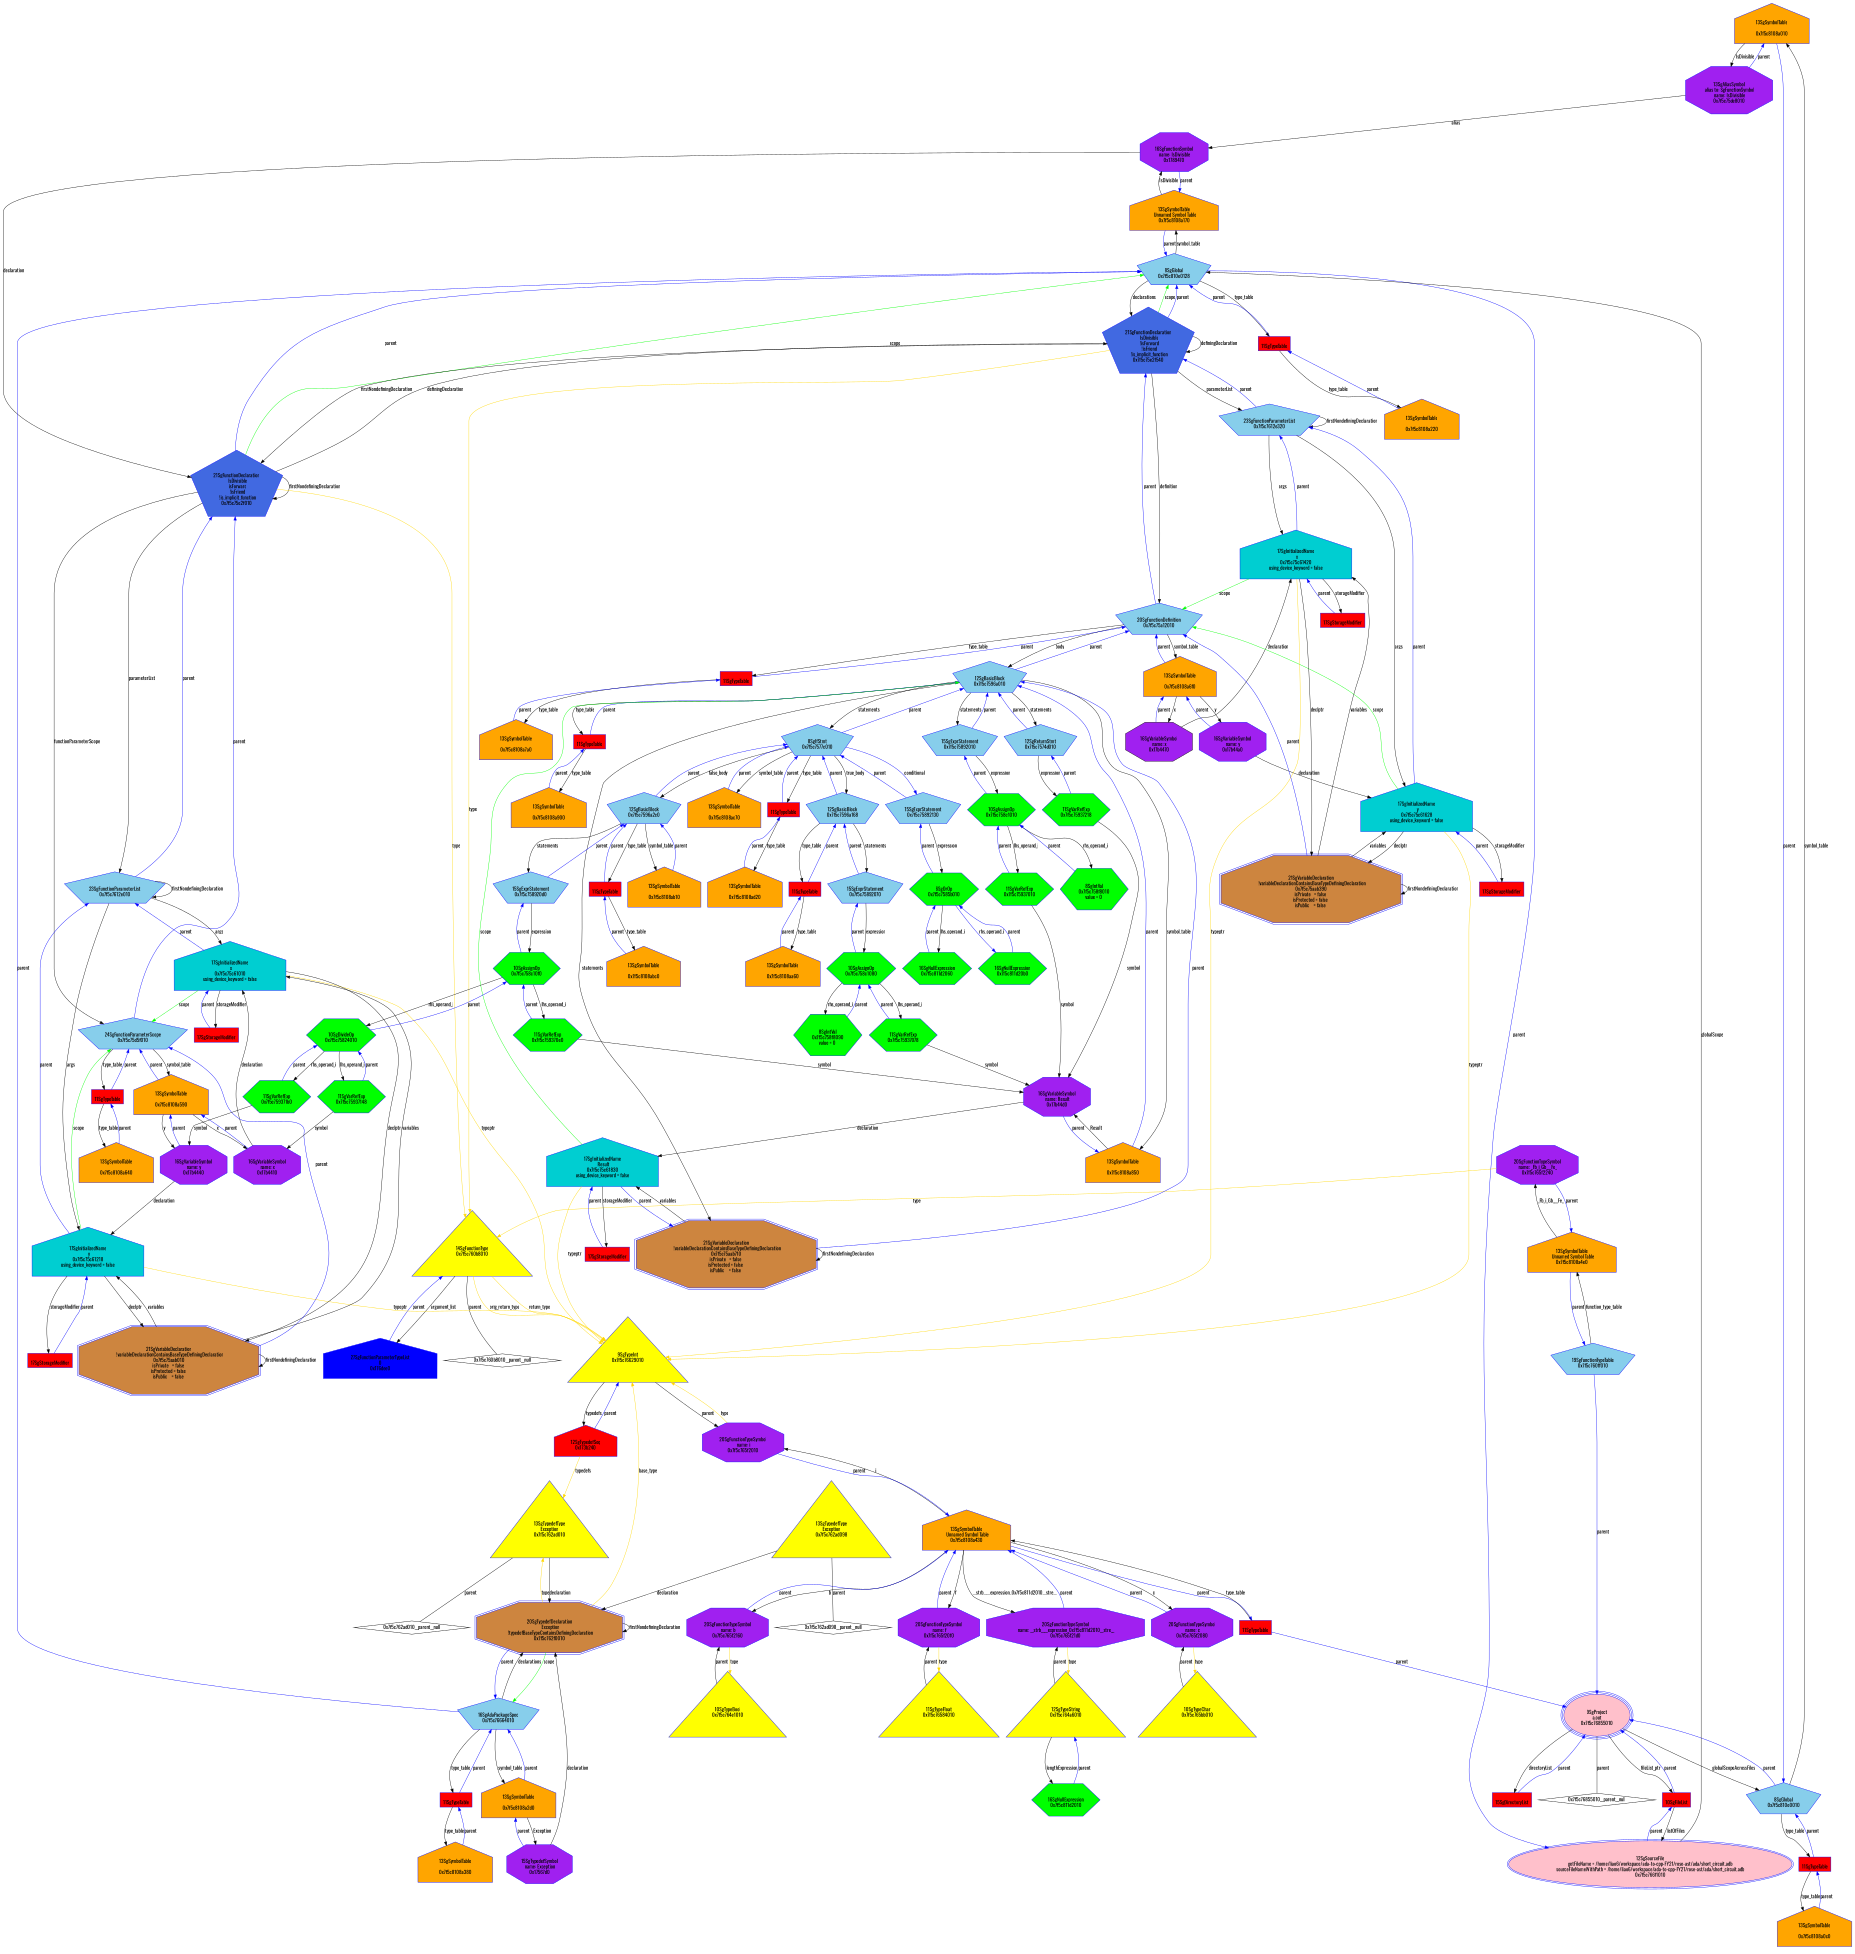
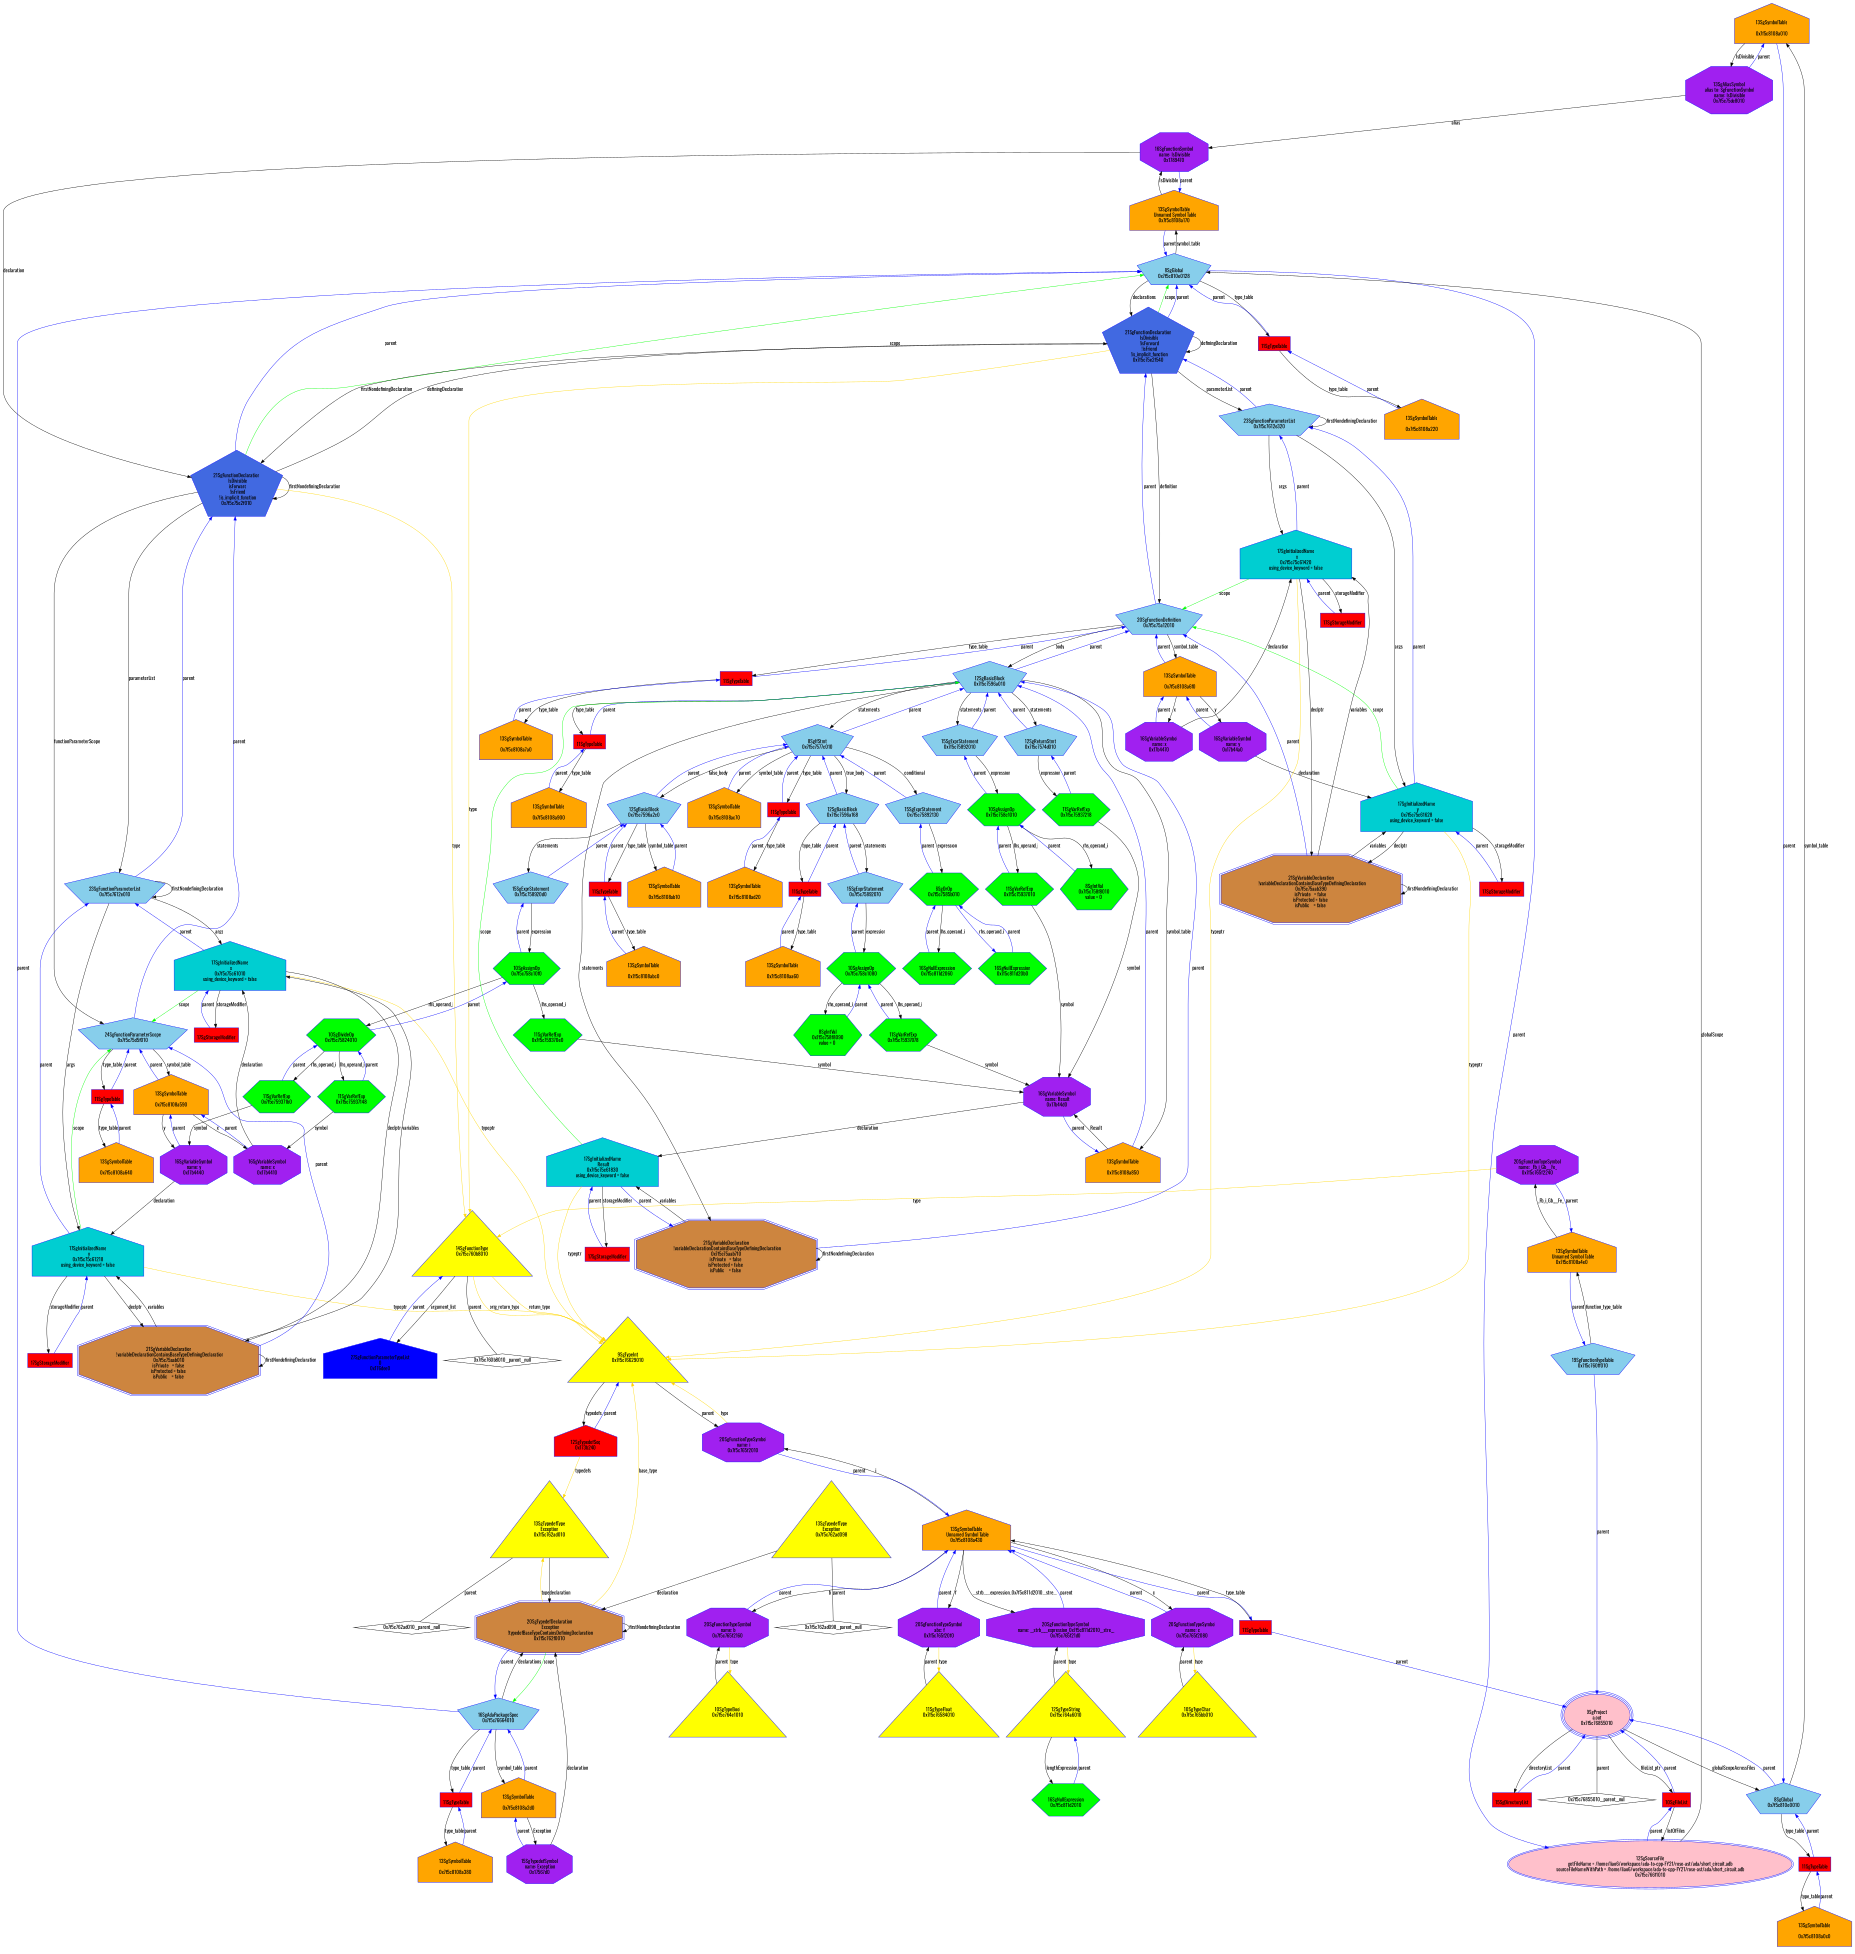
node "16SgVariableSymbol name: x 0x17b4470": color black -> blue
edge "8SgIfStmt 0x7f5c7577c010" -> "15SgExprStatement 0x7f5c75892130": color blue -> black
edge "11SgVarRefExp 0x7f5c759370e0" -> "10SgAssignOp 0x7f5c758c10f0": removed, label "parent"
node "20SgFunctionTypeSymbol name: f 0x7f5c765f20f0": label "20SgFunctionTypeSymbol name: f 0x7f5c765f20f0" -> "20SgFunctionTypeSymbol abc: f 0x7f5c765f20f0"
